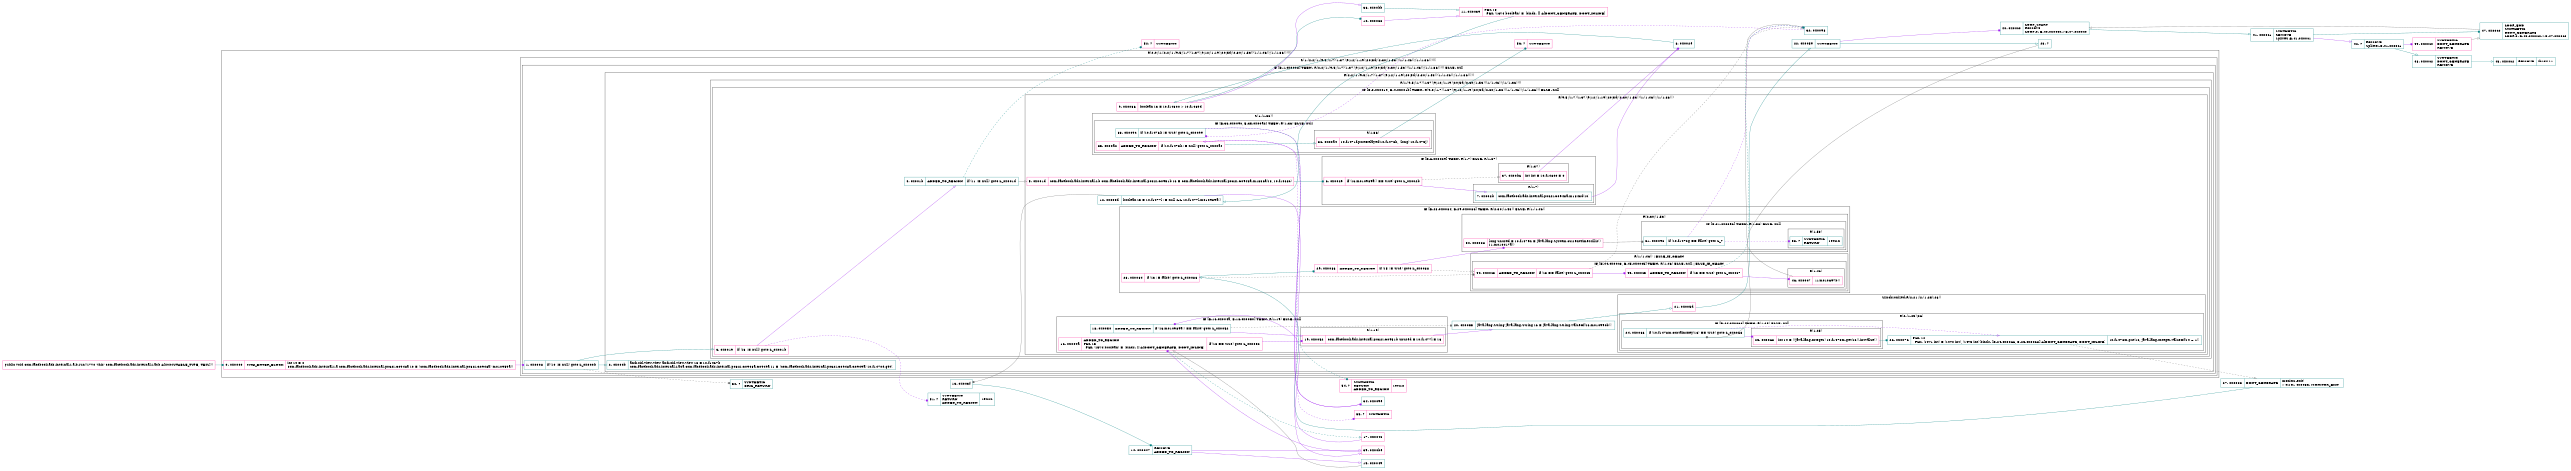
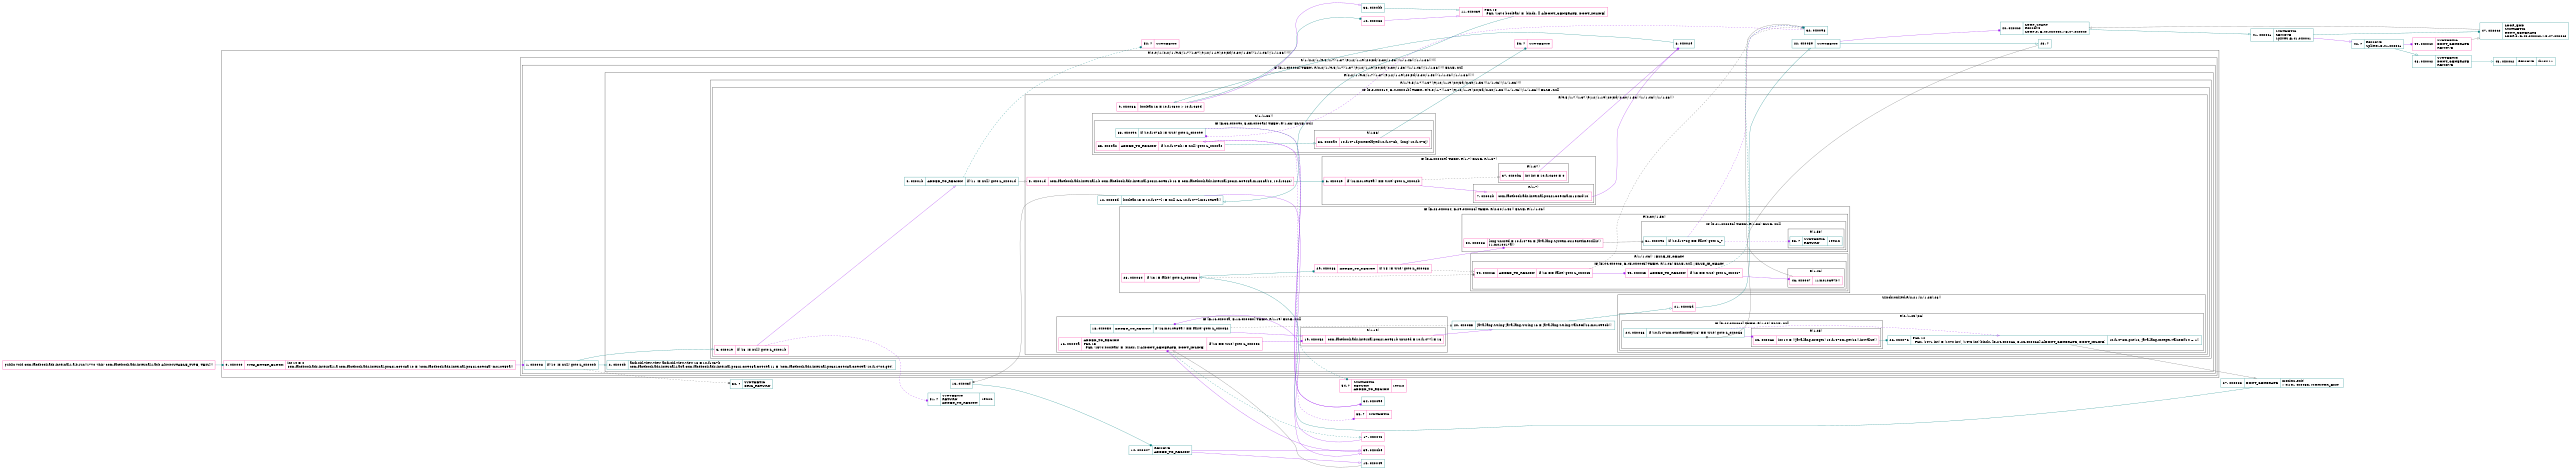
node "7: 0x002b": color teal -> deeppink
edge "26: 0x0076" -> "27: 0x0083": style dashed -> solid
